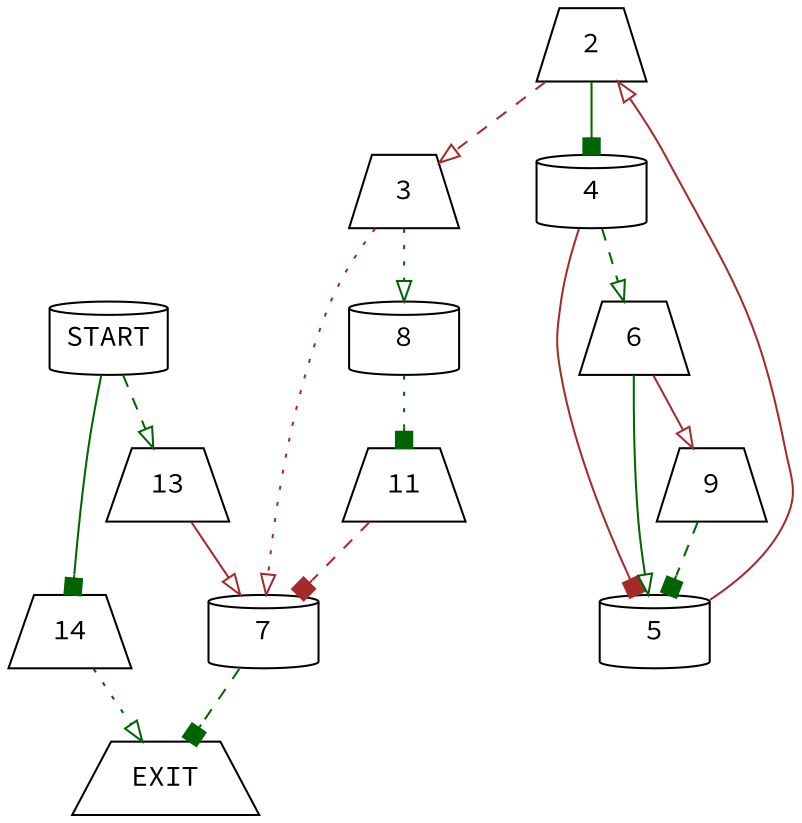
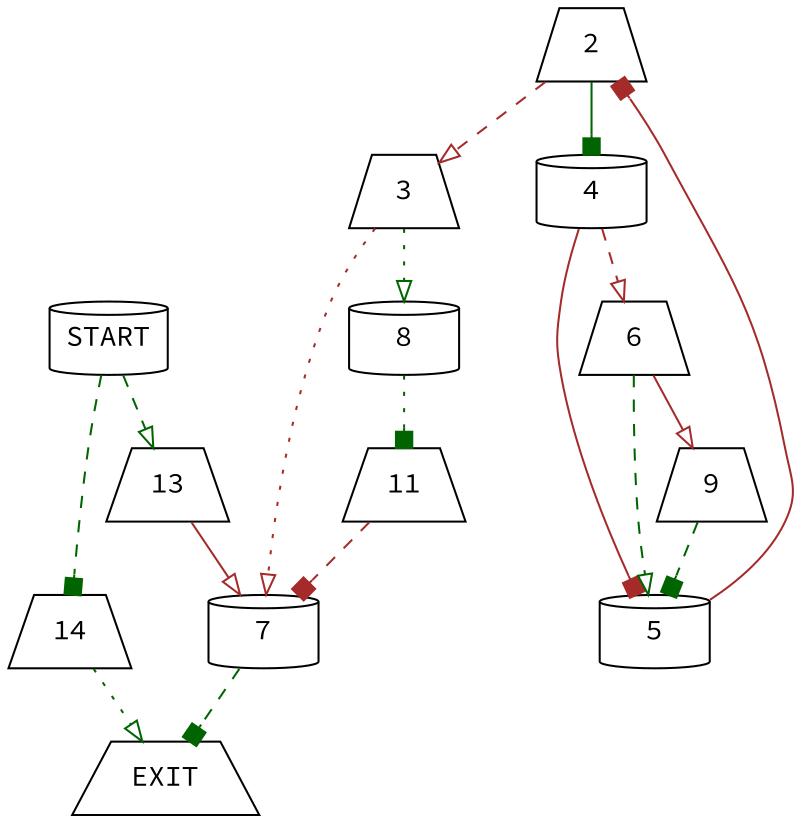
edge "4" -> "6": color darkgreen -> brown
edge "5" -> "2": arrowhead onormal -> box
edge "START" -> "14": style solid -> dashed
edge "6" -> "5": style solid -> dashed
